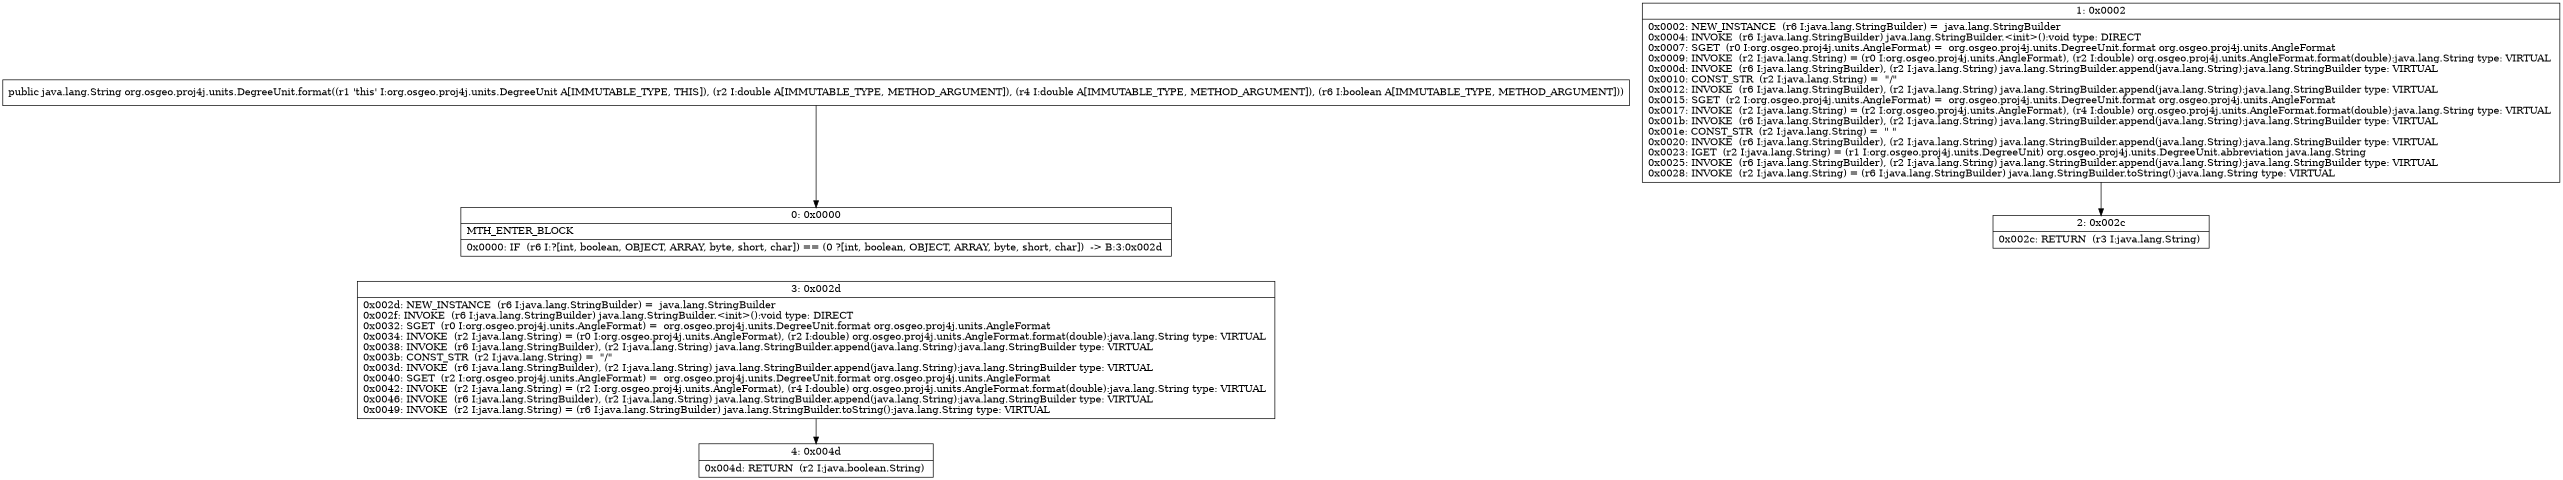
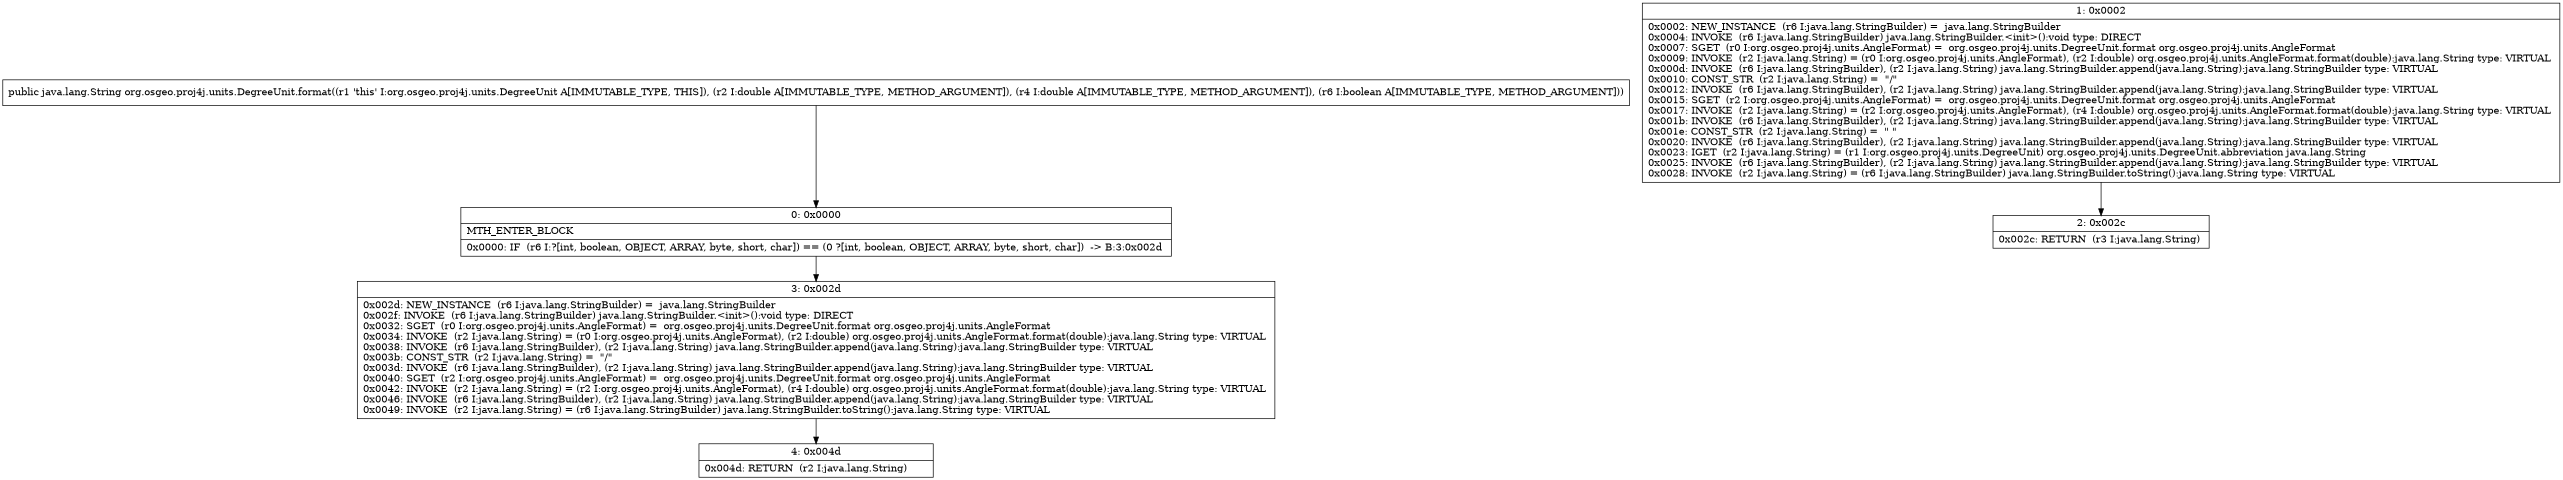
edge "0: 0x0000" -> "3: 0x002d": added
node "4: 0x004d": text "0x004d: RETURN  (r2 I:java.boolean.String)" -> "0x004d: RETURN  (r2 I:java.lang.String)"
